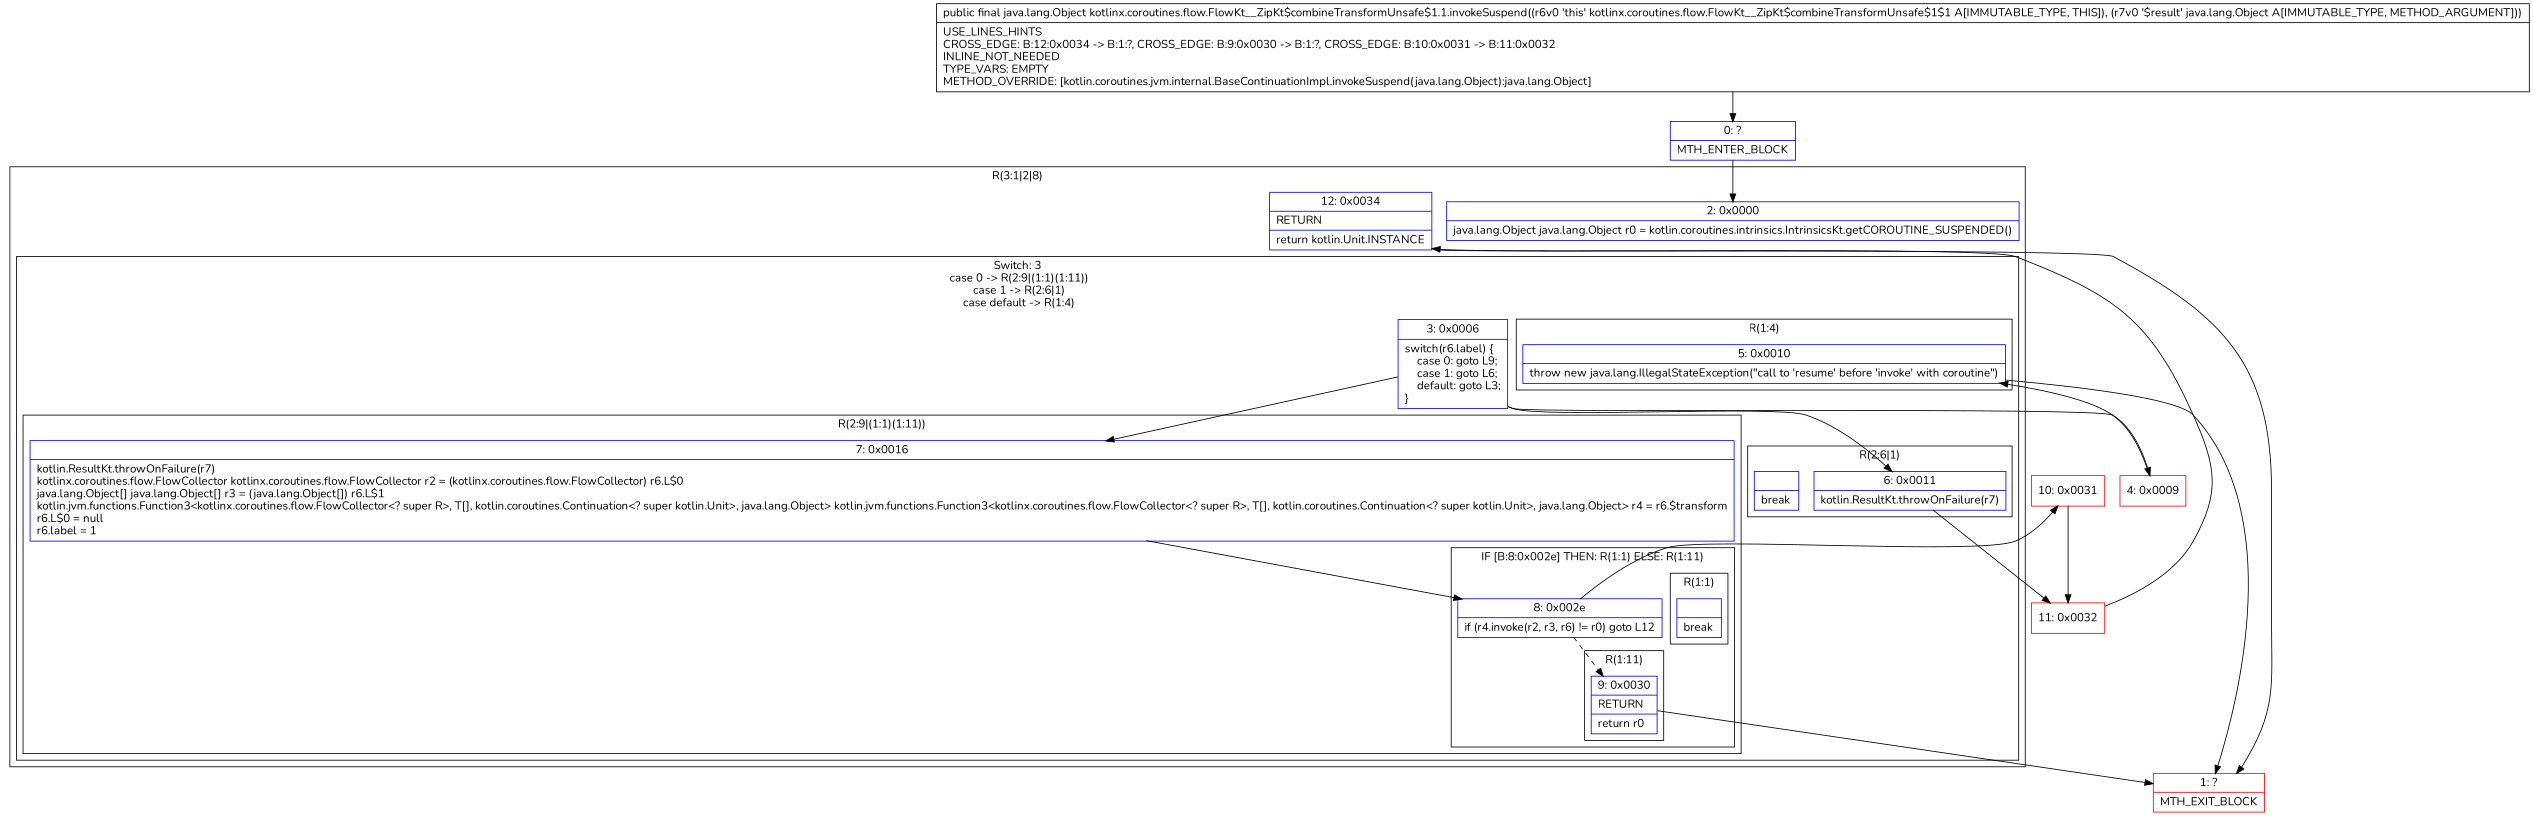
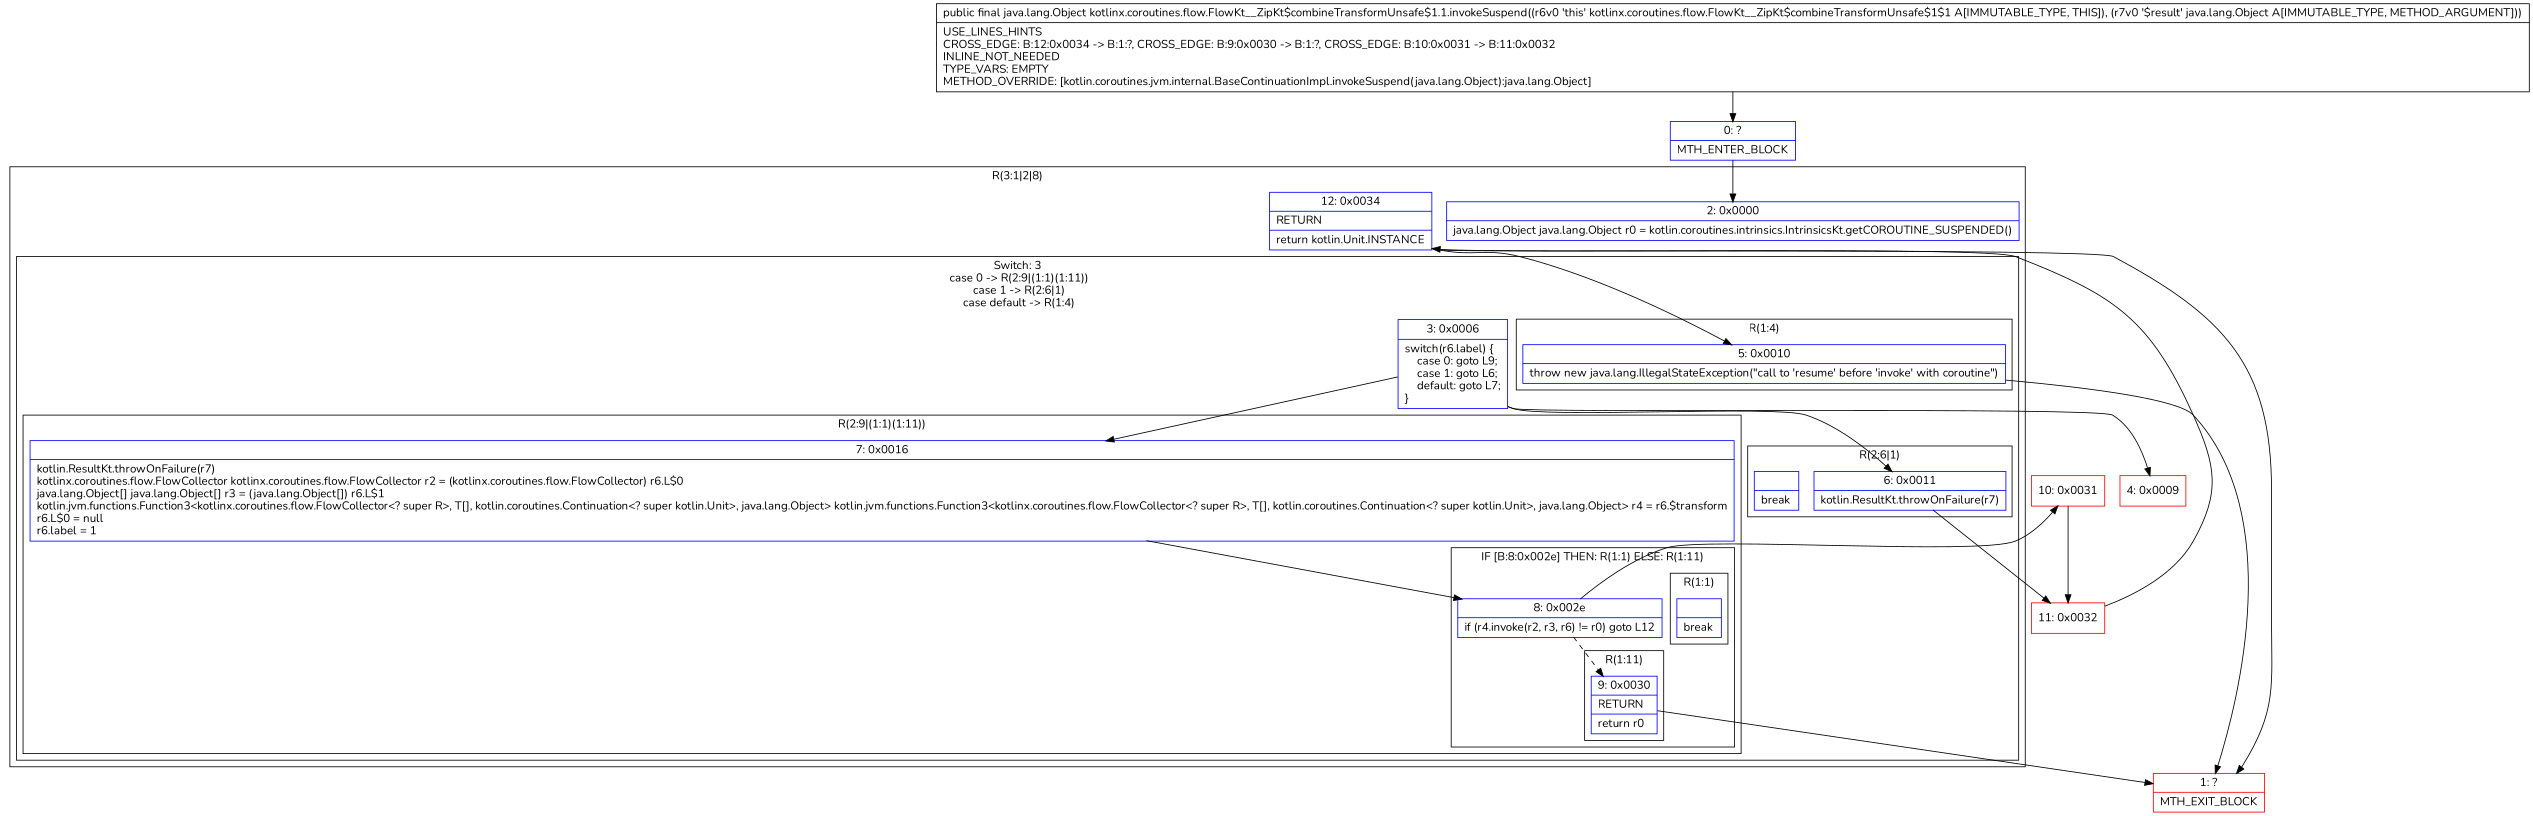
node "3: 0x0006": text "default: goto L3;" -> "default: goto L7;"
edge "4: 0x0009" -> "5: 0x0010": now "12: 0x0034" -> "5: 0x0010"
